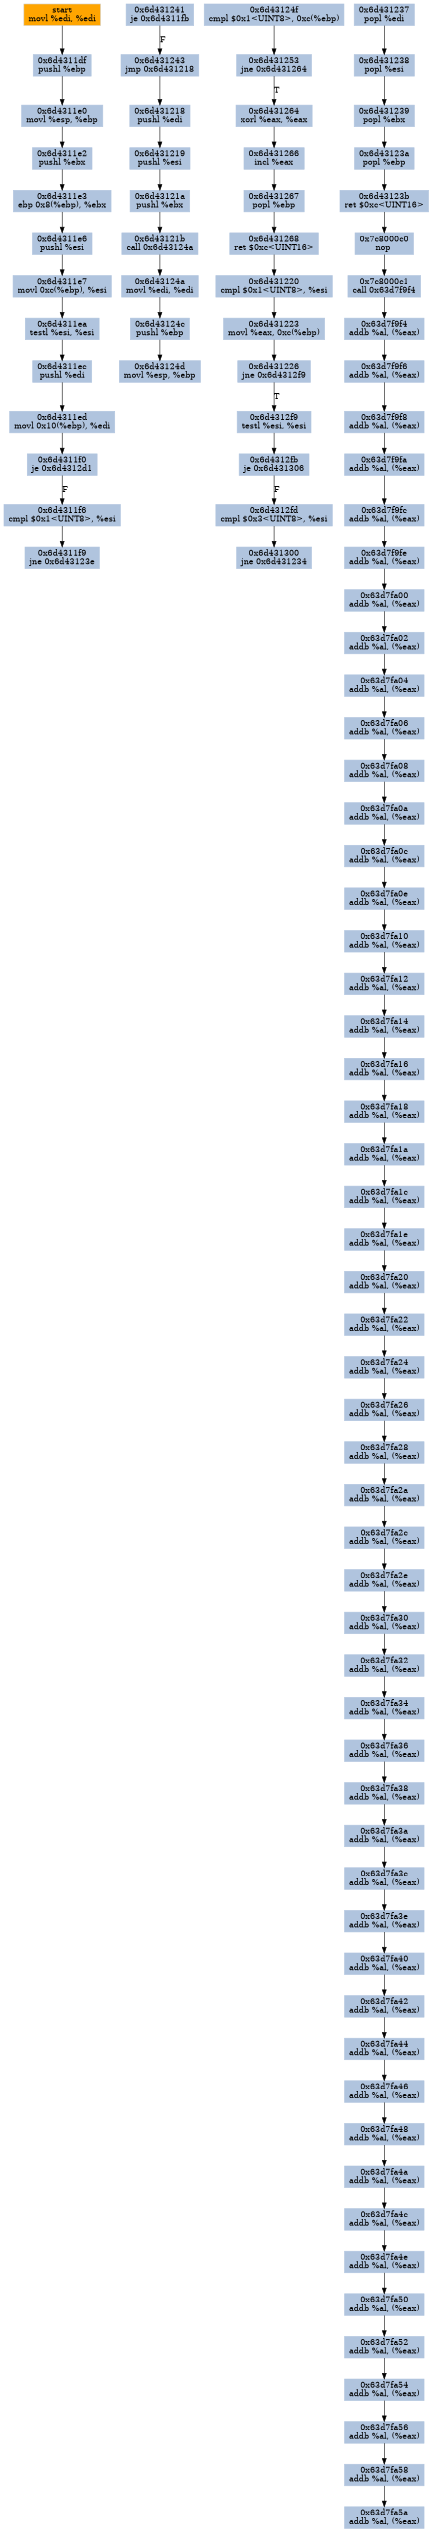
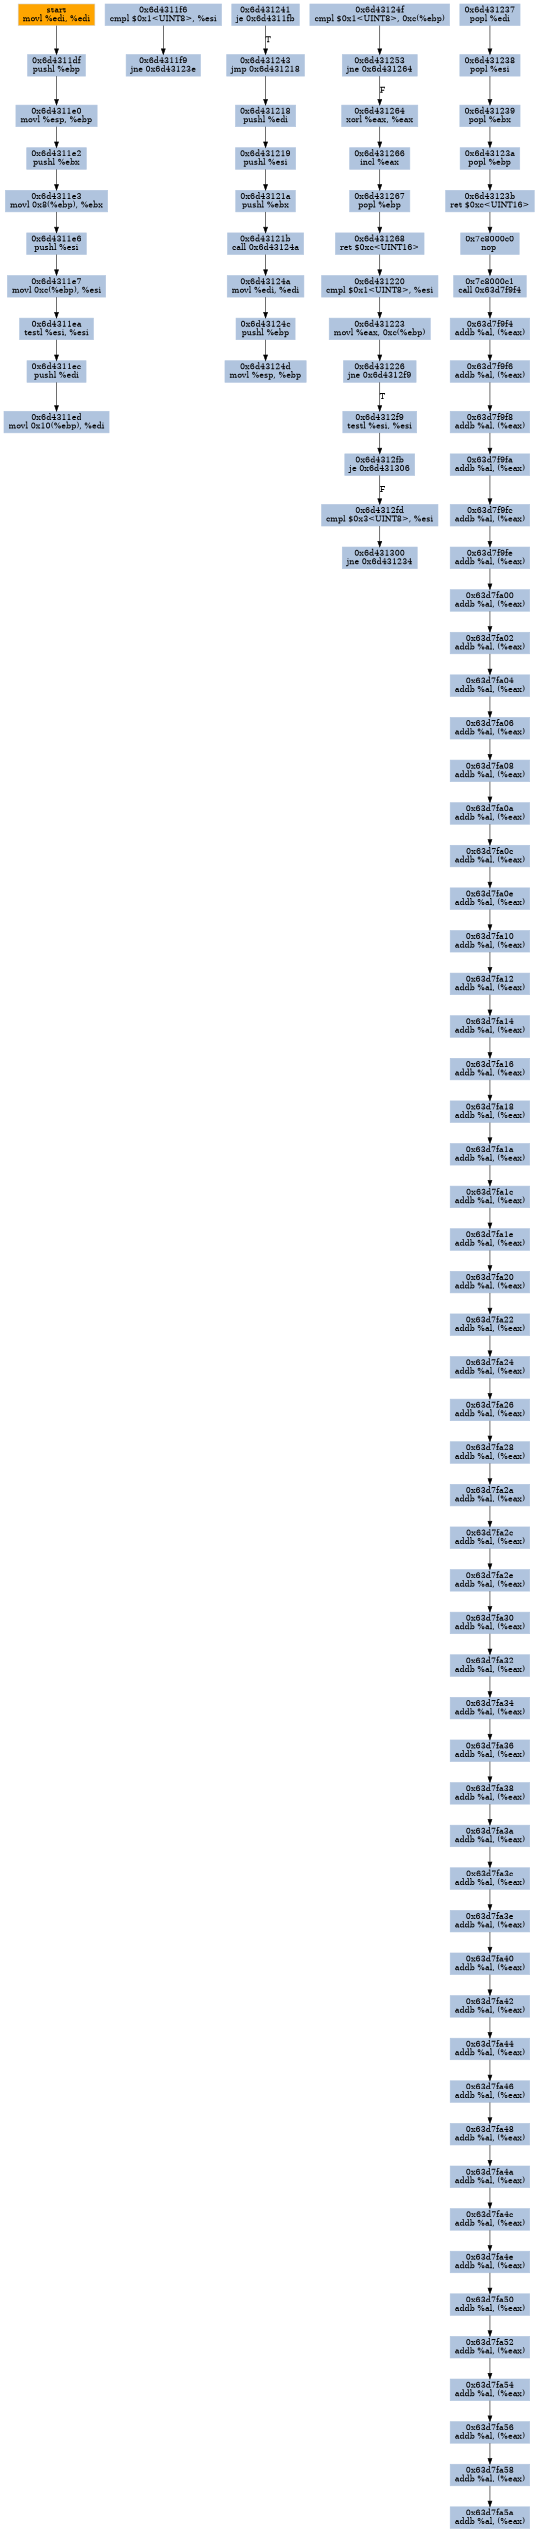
edge "0x6d431241 je 0x6d4311fb" -> "0x6d431243 jmp 0x6d431218": label "F" -> "T"
edge "0x6d431253 jne 0x6d431264" -> "0x6d431264 xorl %eax, %eax": label "T" -> "F"
node "0x6d4311e3 ebp 0x8(%ebp), %ebx": label "0x6d4311e3 ebp 0x8(%ebp), %ebx" -> "0x6d4311e3 movl 0x8(%ebp), %ebx"
node "0x6d4311f0 je 0x6d4312d1": removed
